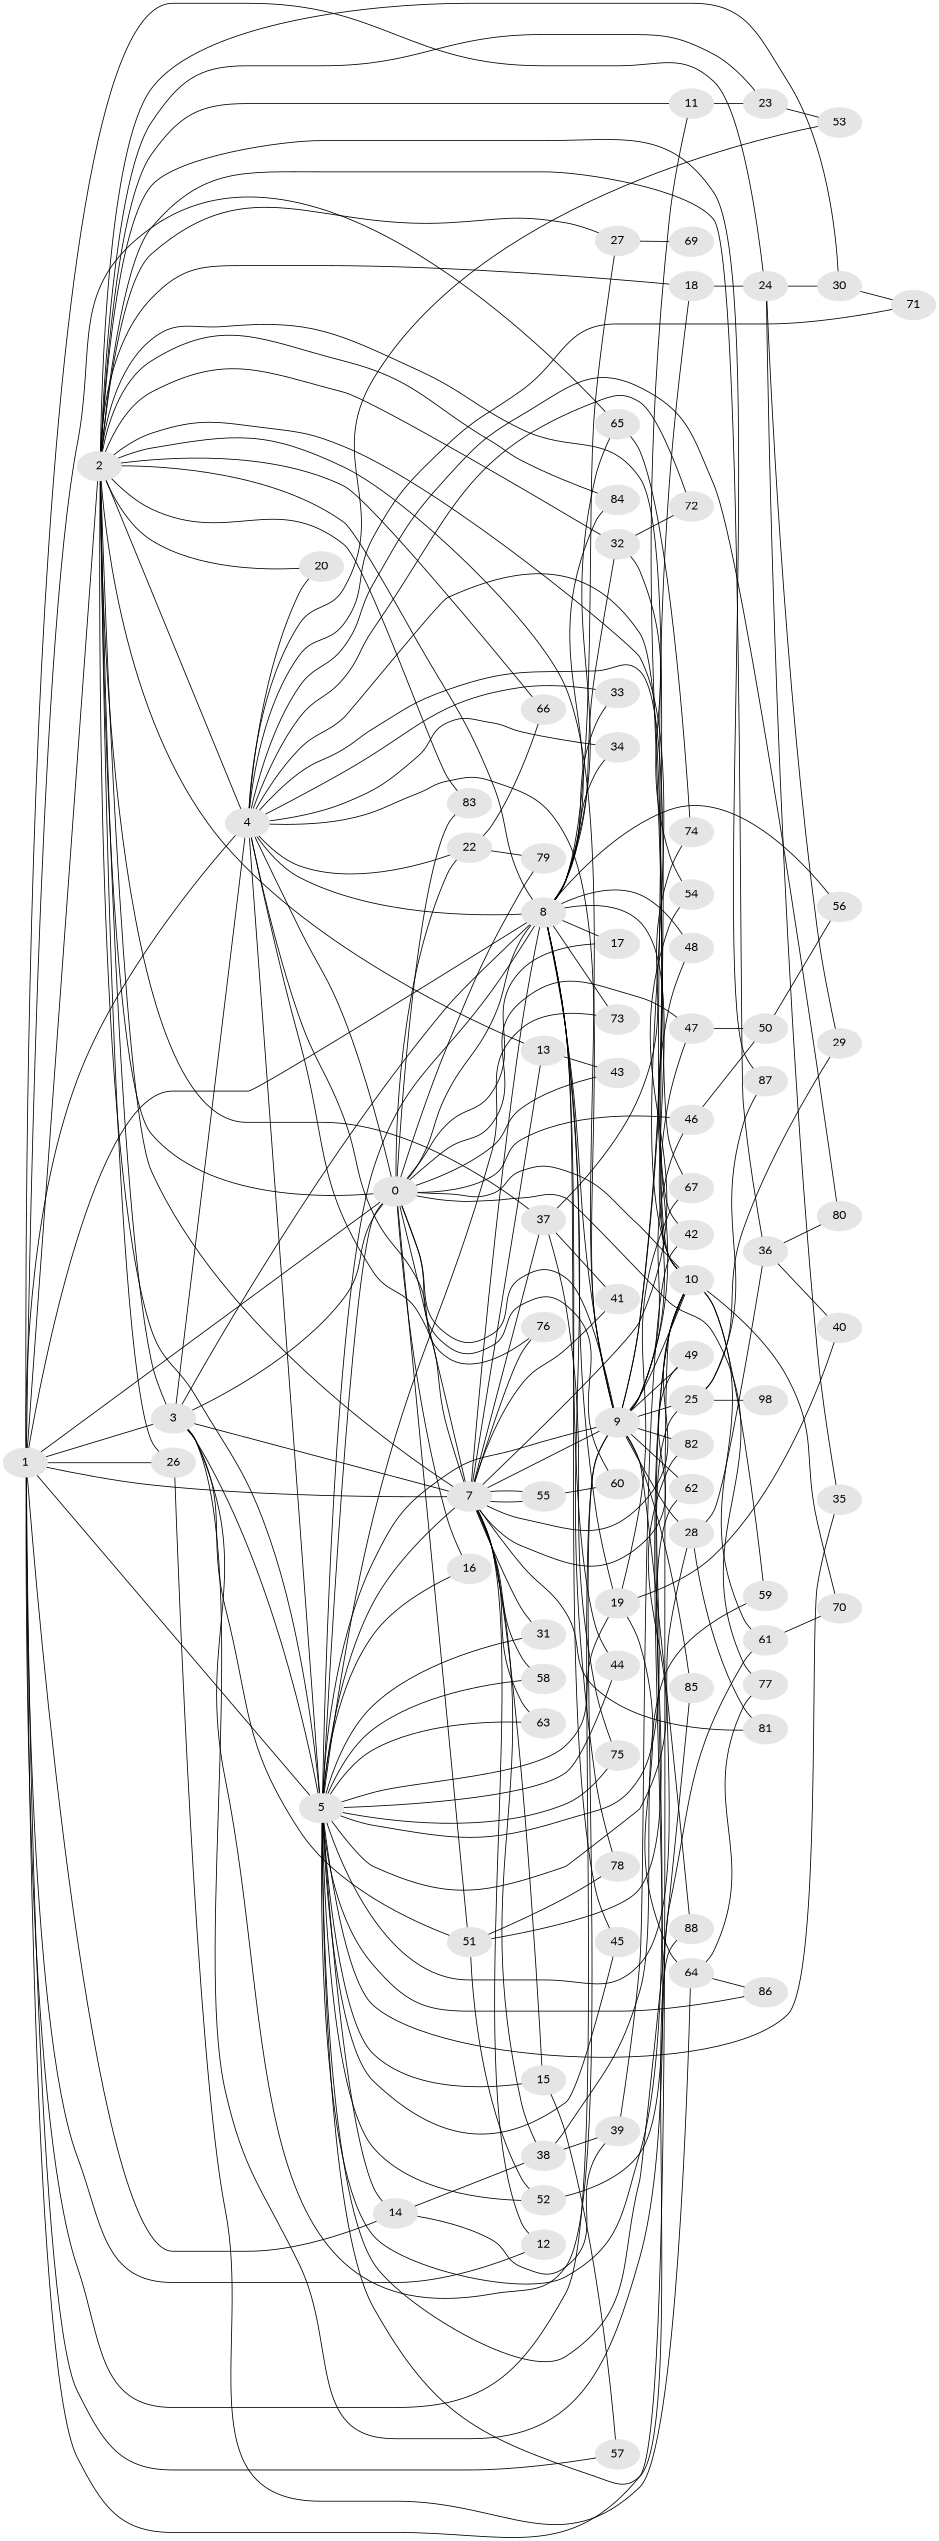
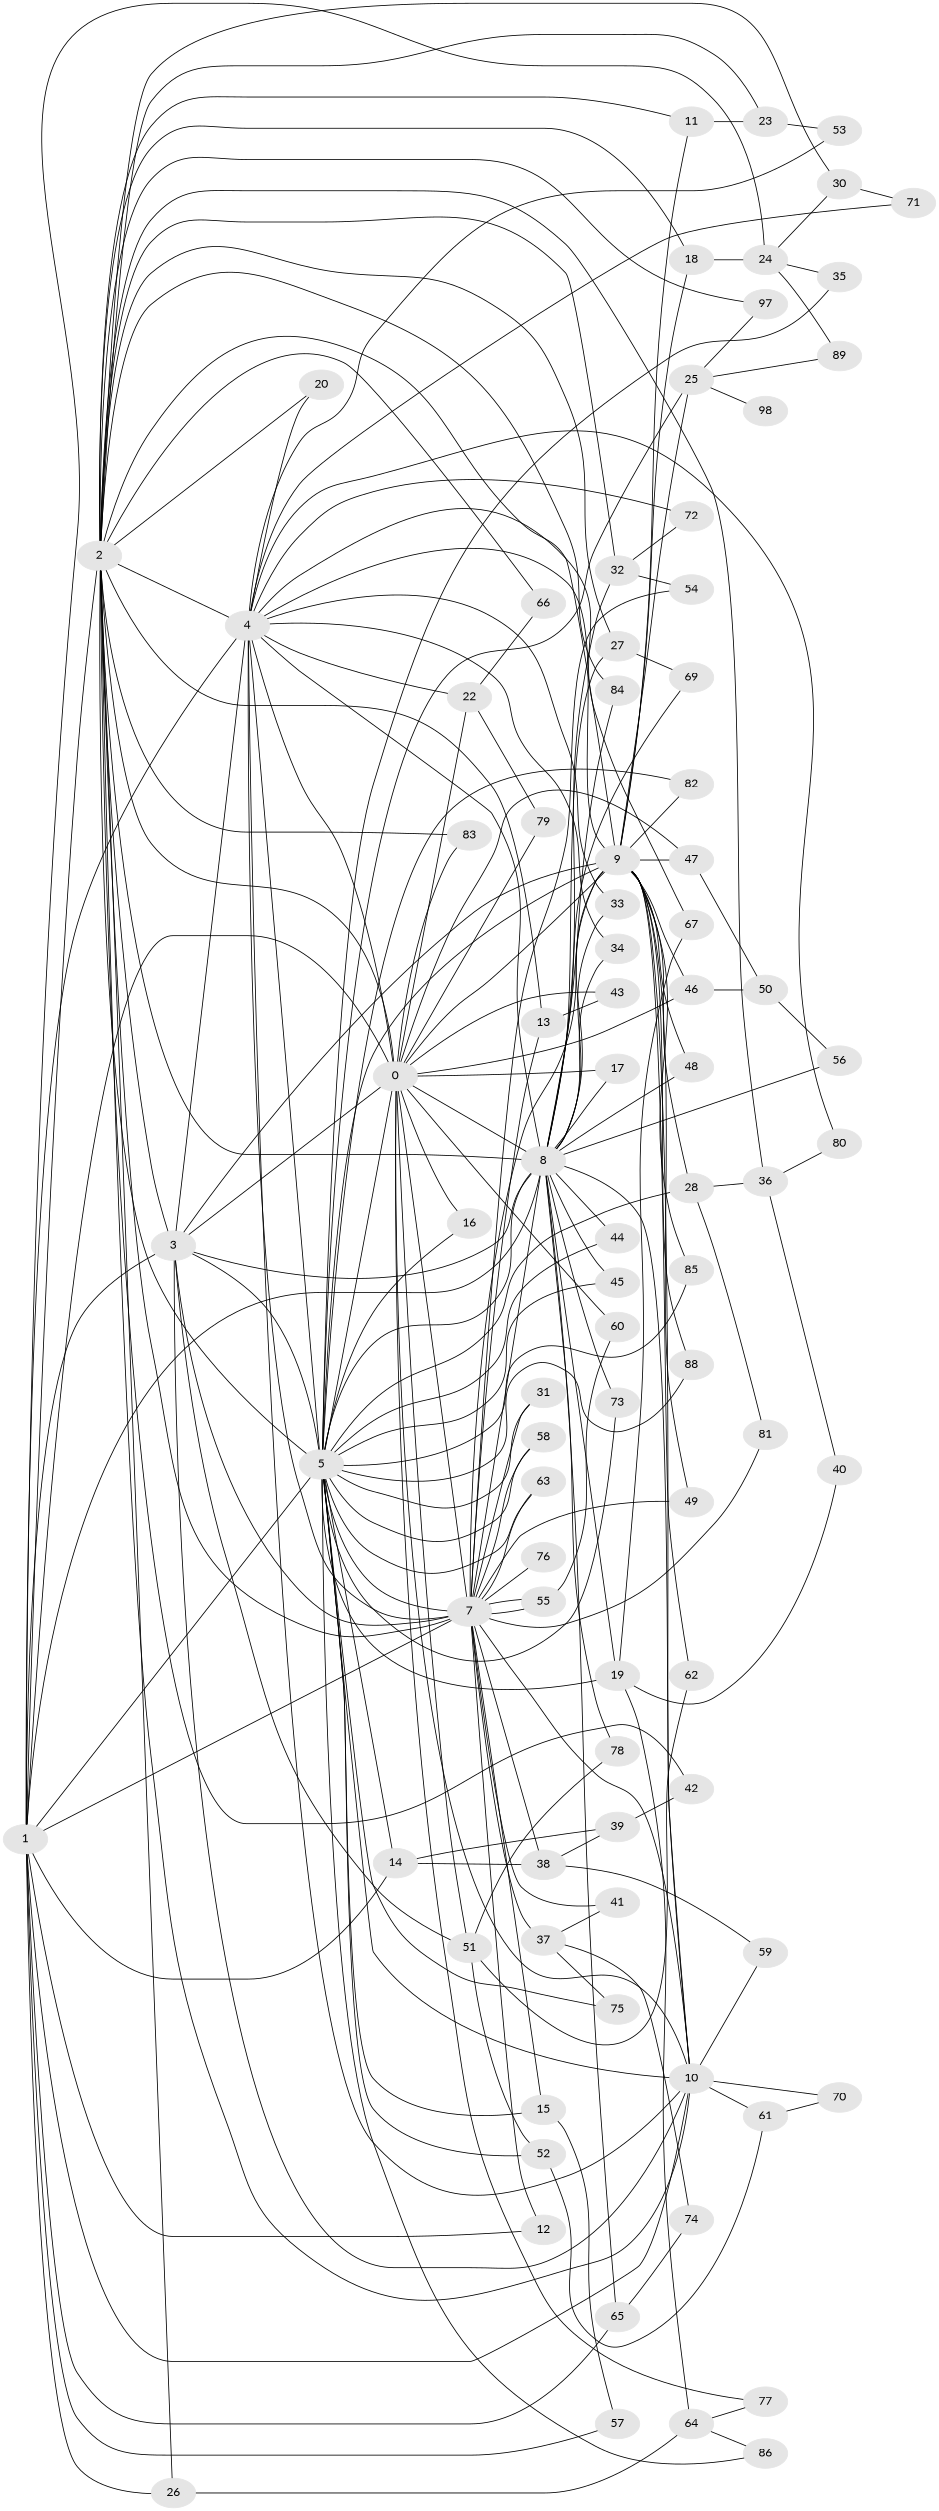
edge "69" -- "8": added
edge "2" -- "37": removed
node "29": label "29" -> "89"
node "87": label "87" -> "97"
edge "4" -- "76": removed
edge "9" -- "1": removed
